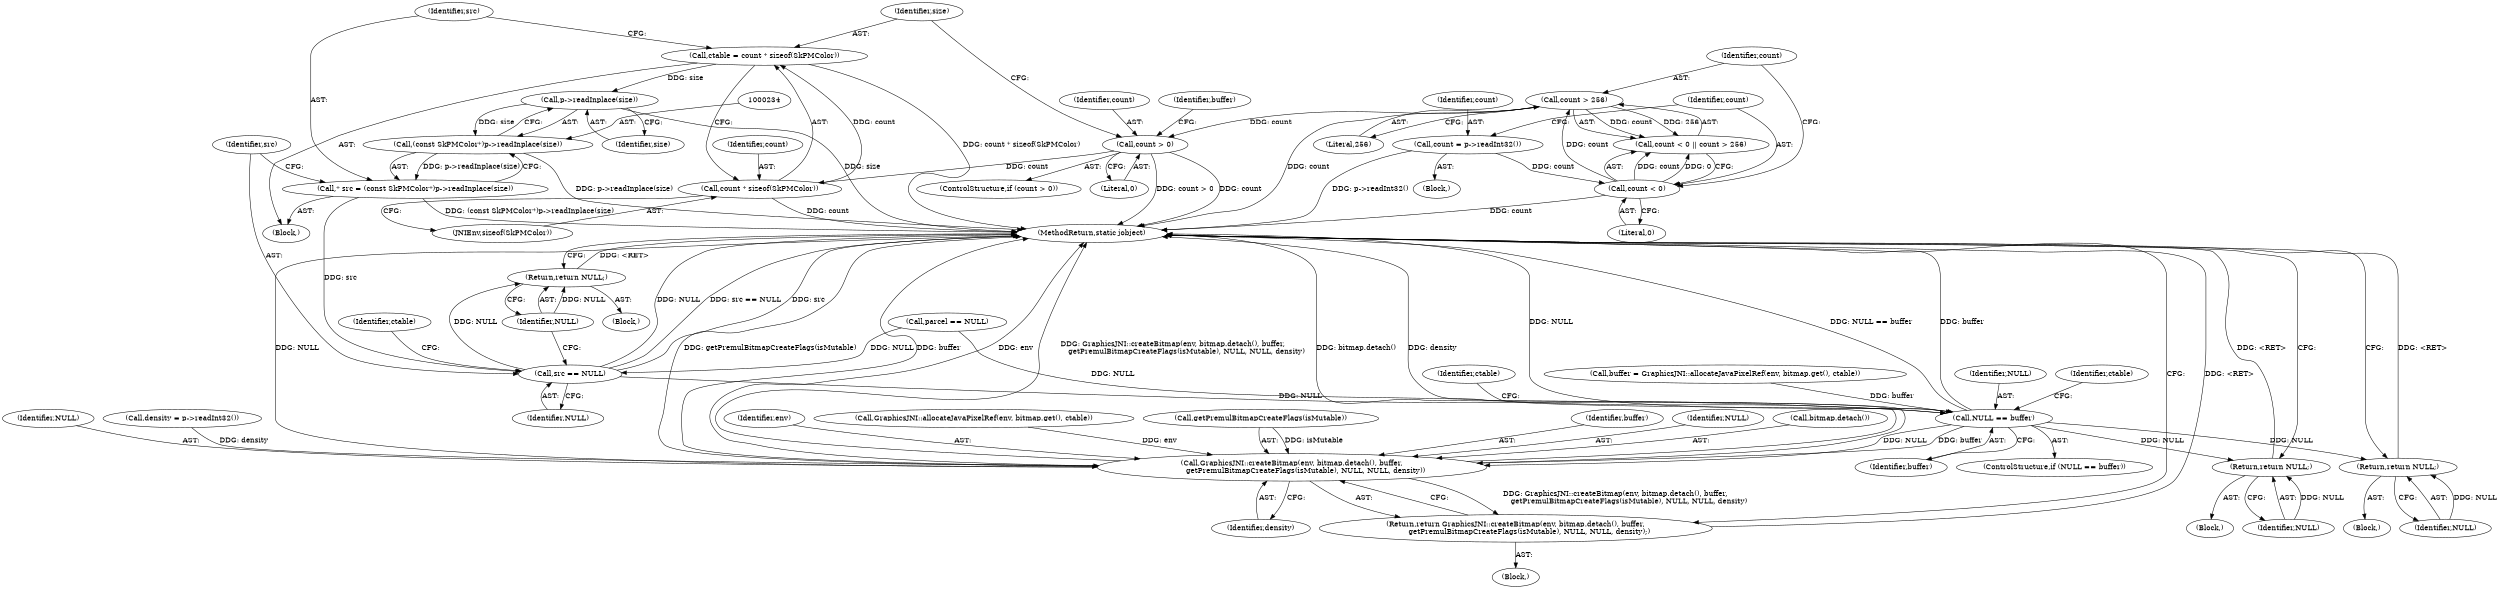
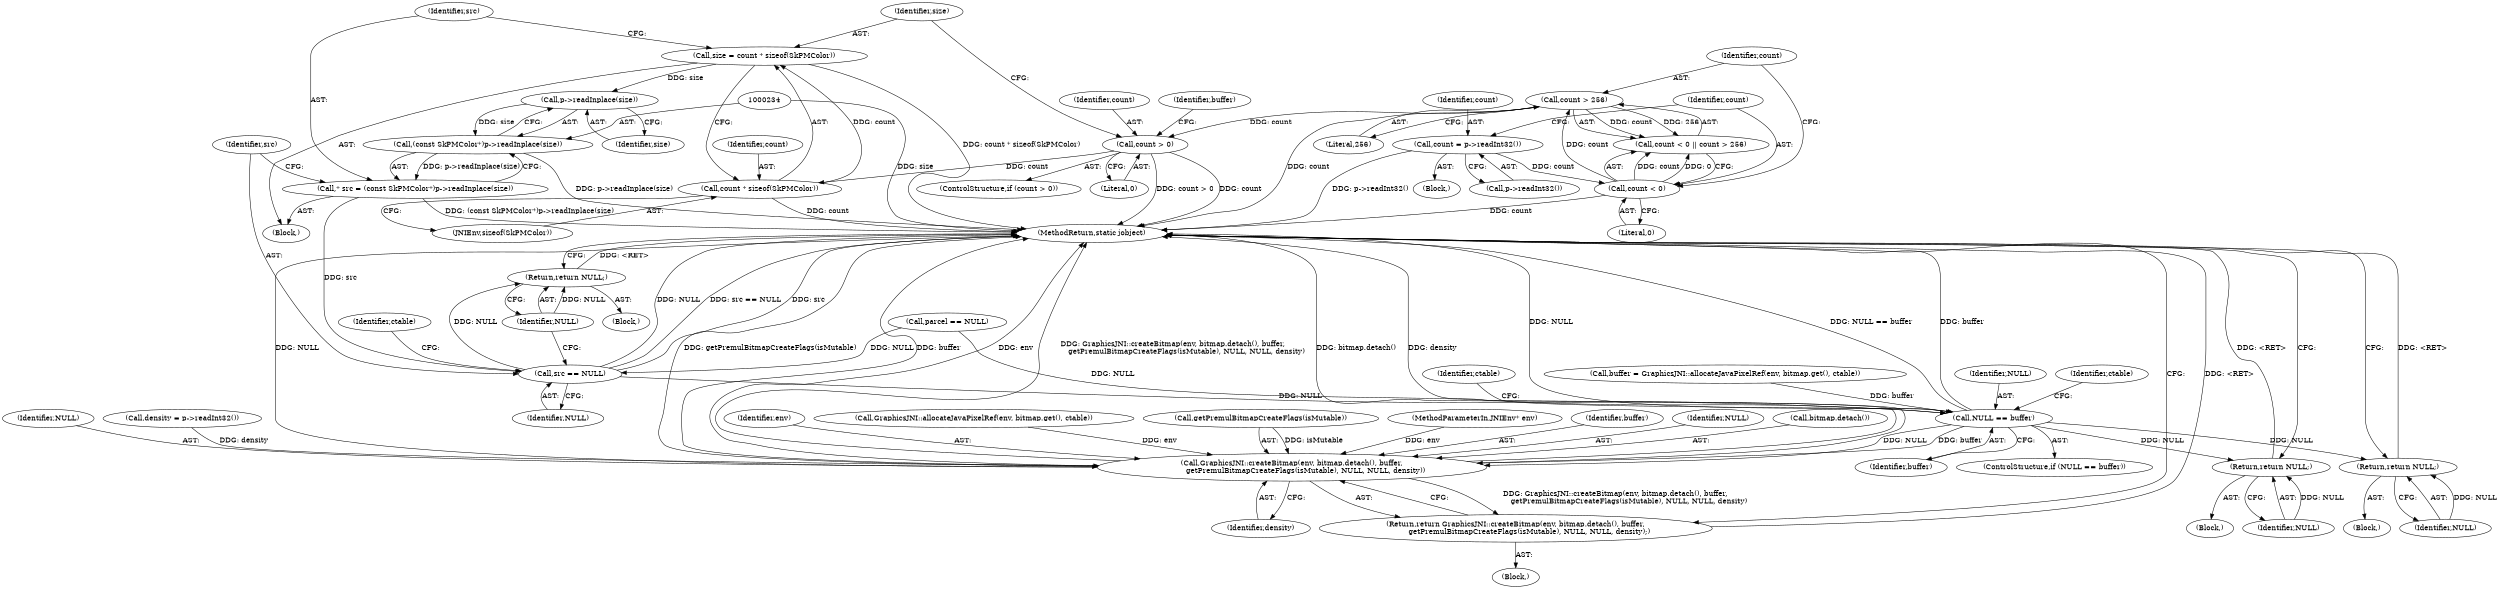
node "(Call,ctable = count * sizeof(SkPMColor))": label "(Call,ctable = count * sizeof(SkPMColor))" -> "(Call,size = count * sizeof(SkPMColor))"
edge "(Call,p->readInplace(size))" -> "(MethodReturn,static jobject)": now "1000234" -> "(MethodReturn,static jobject)"
node "(Call,p->readInt32())": added
node "(MethodParameterIn,JNIEnv* env)": added
